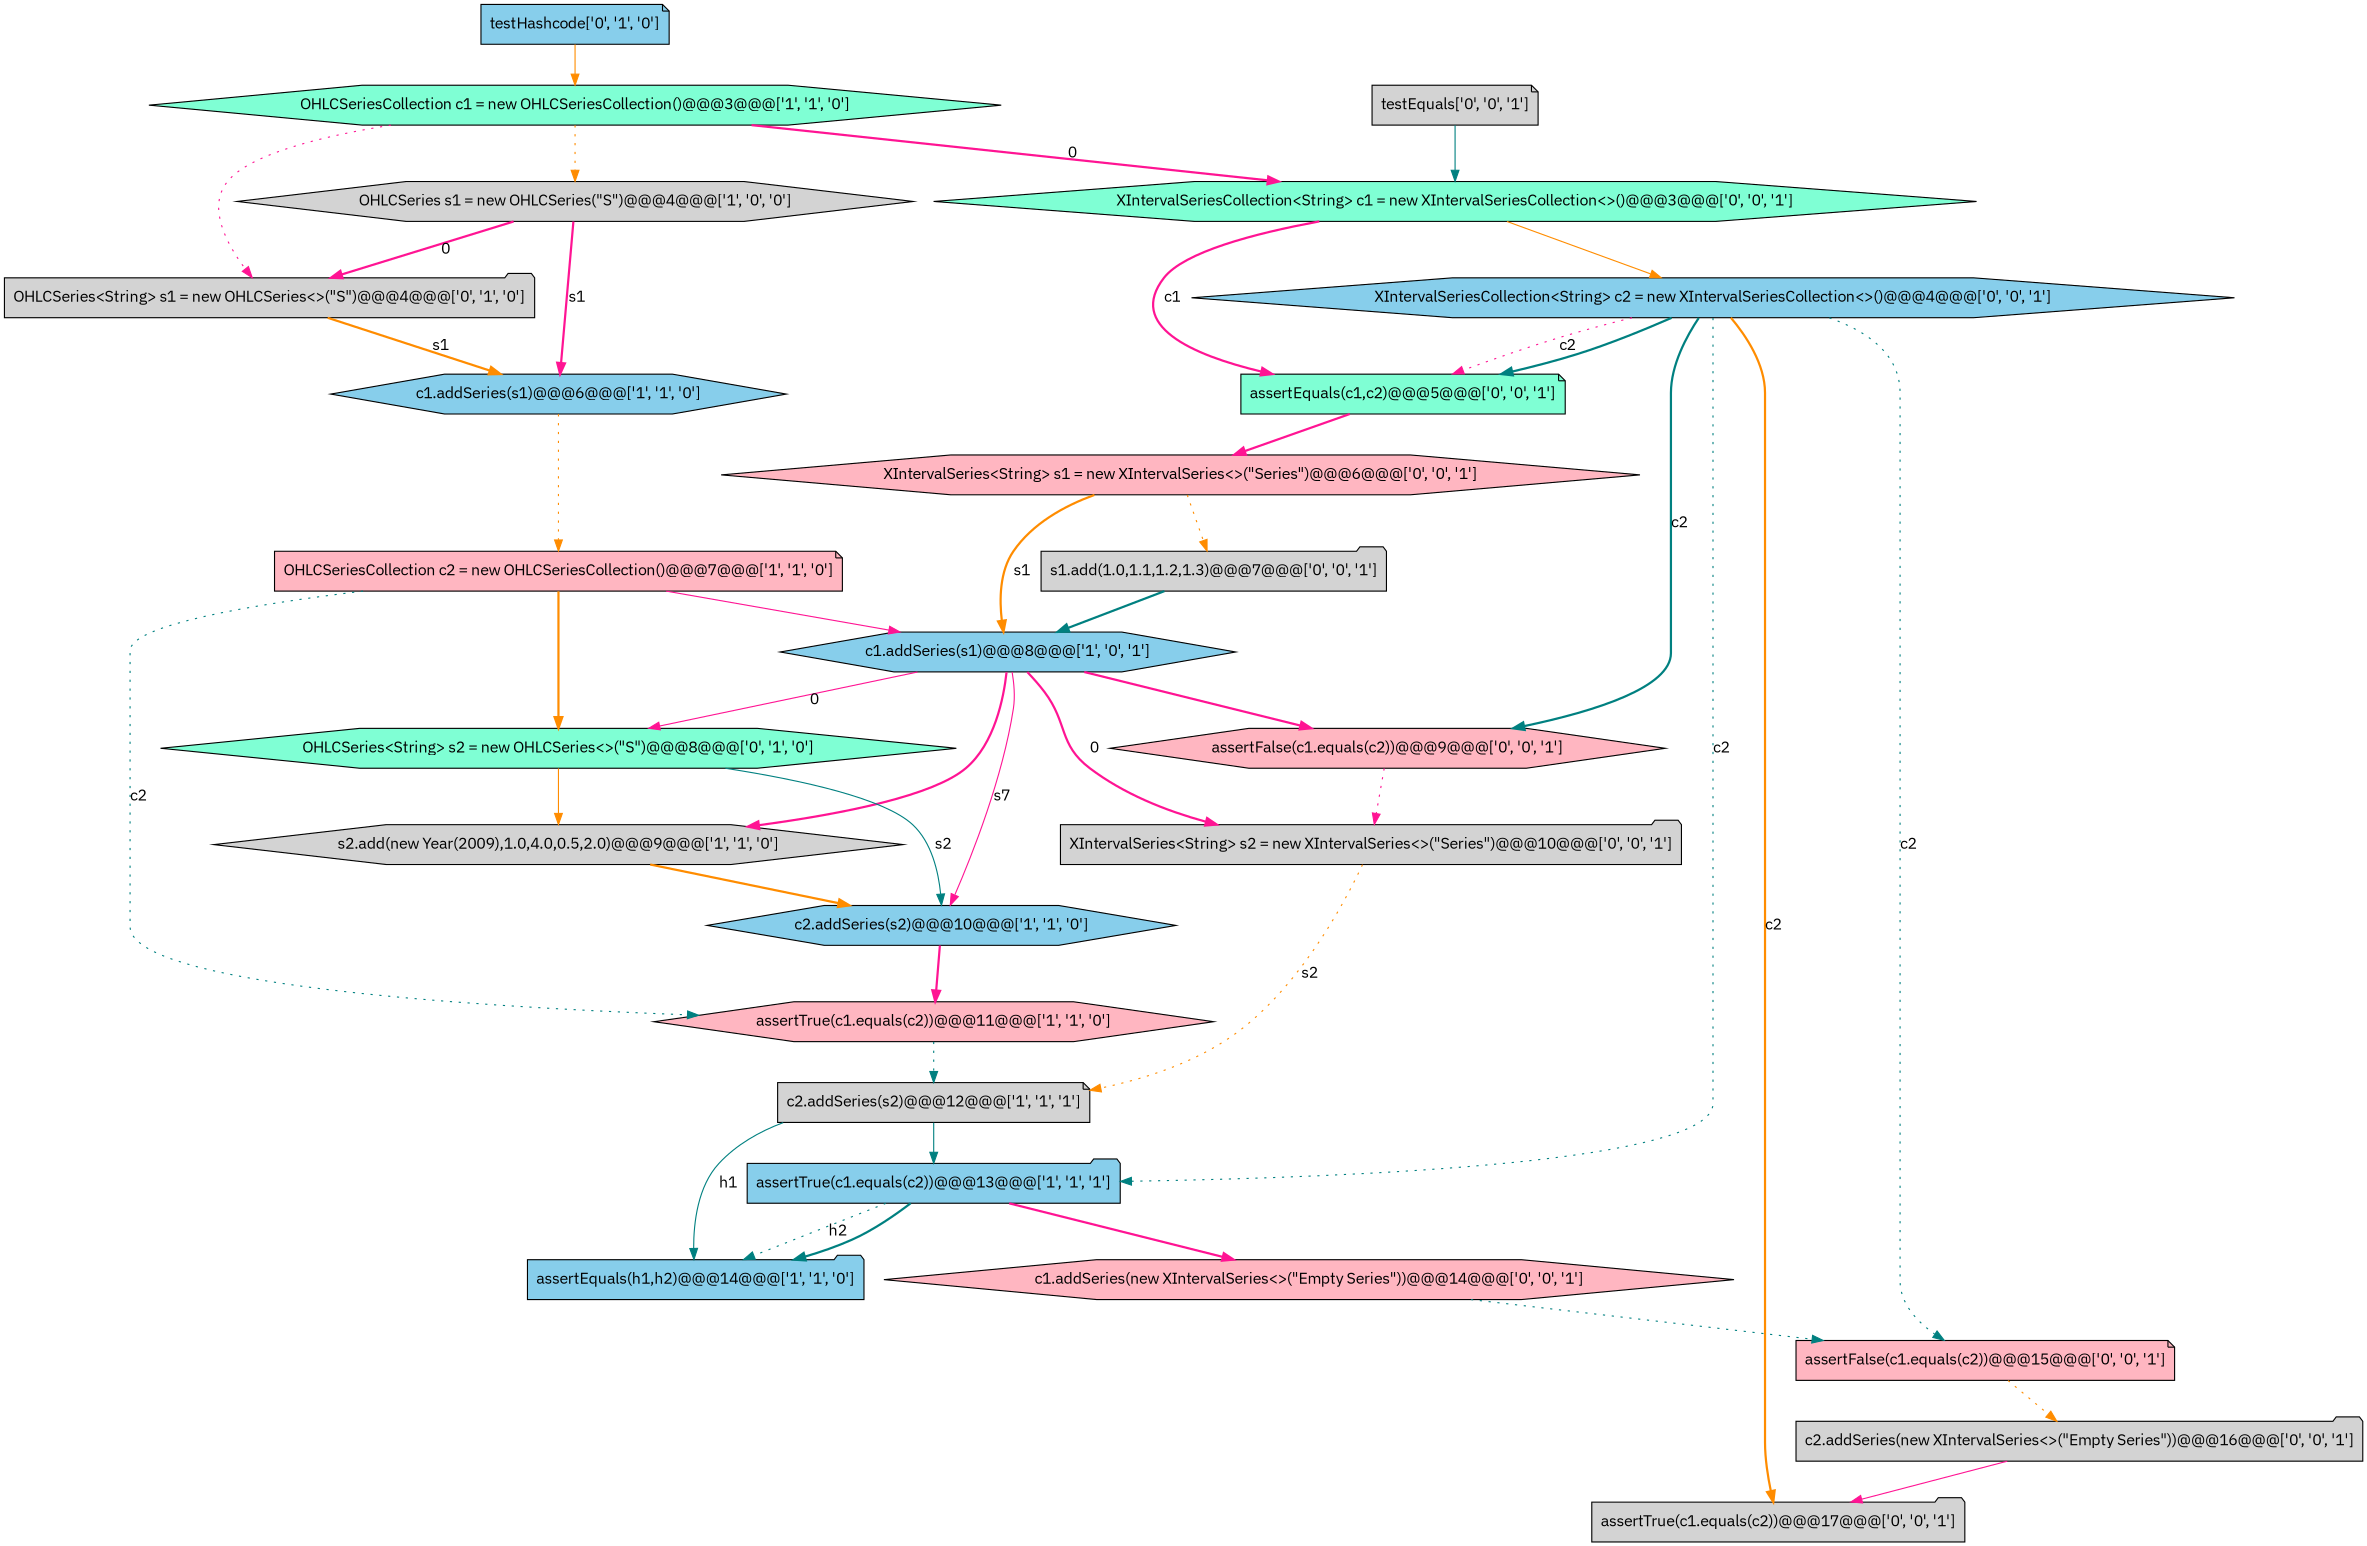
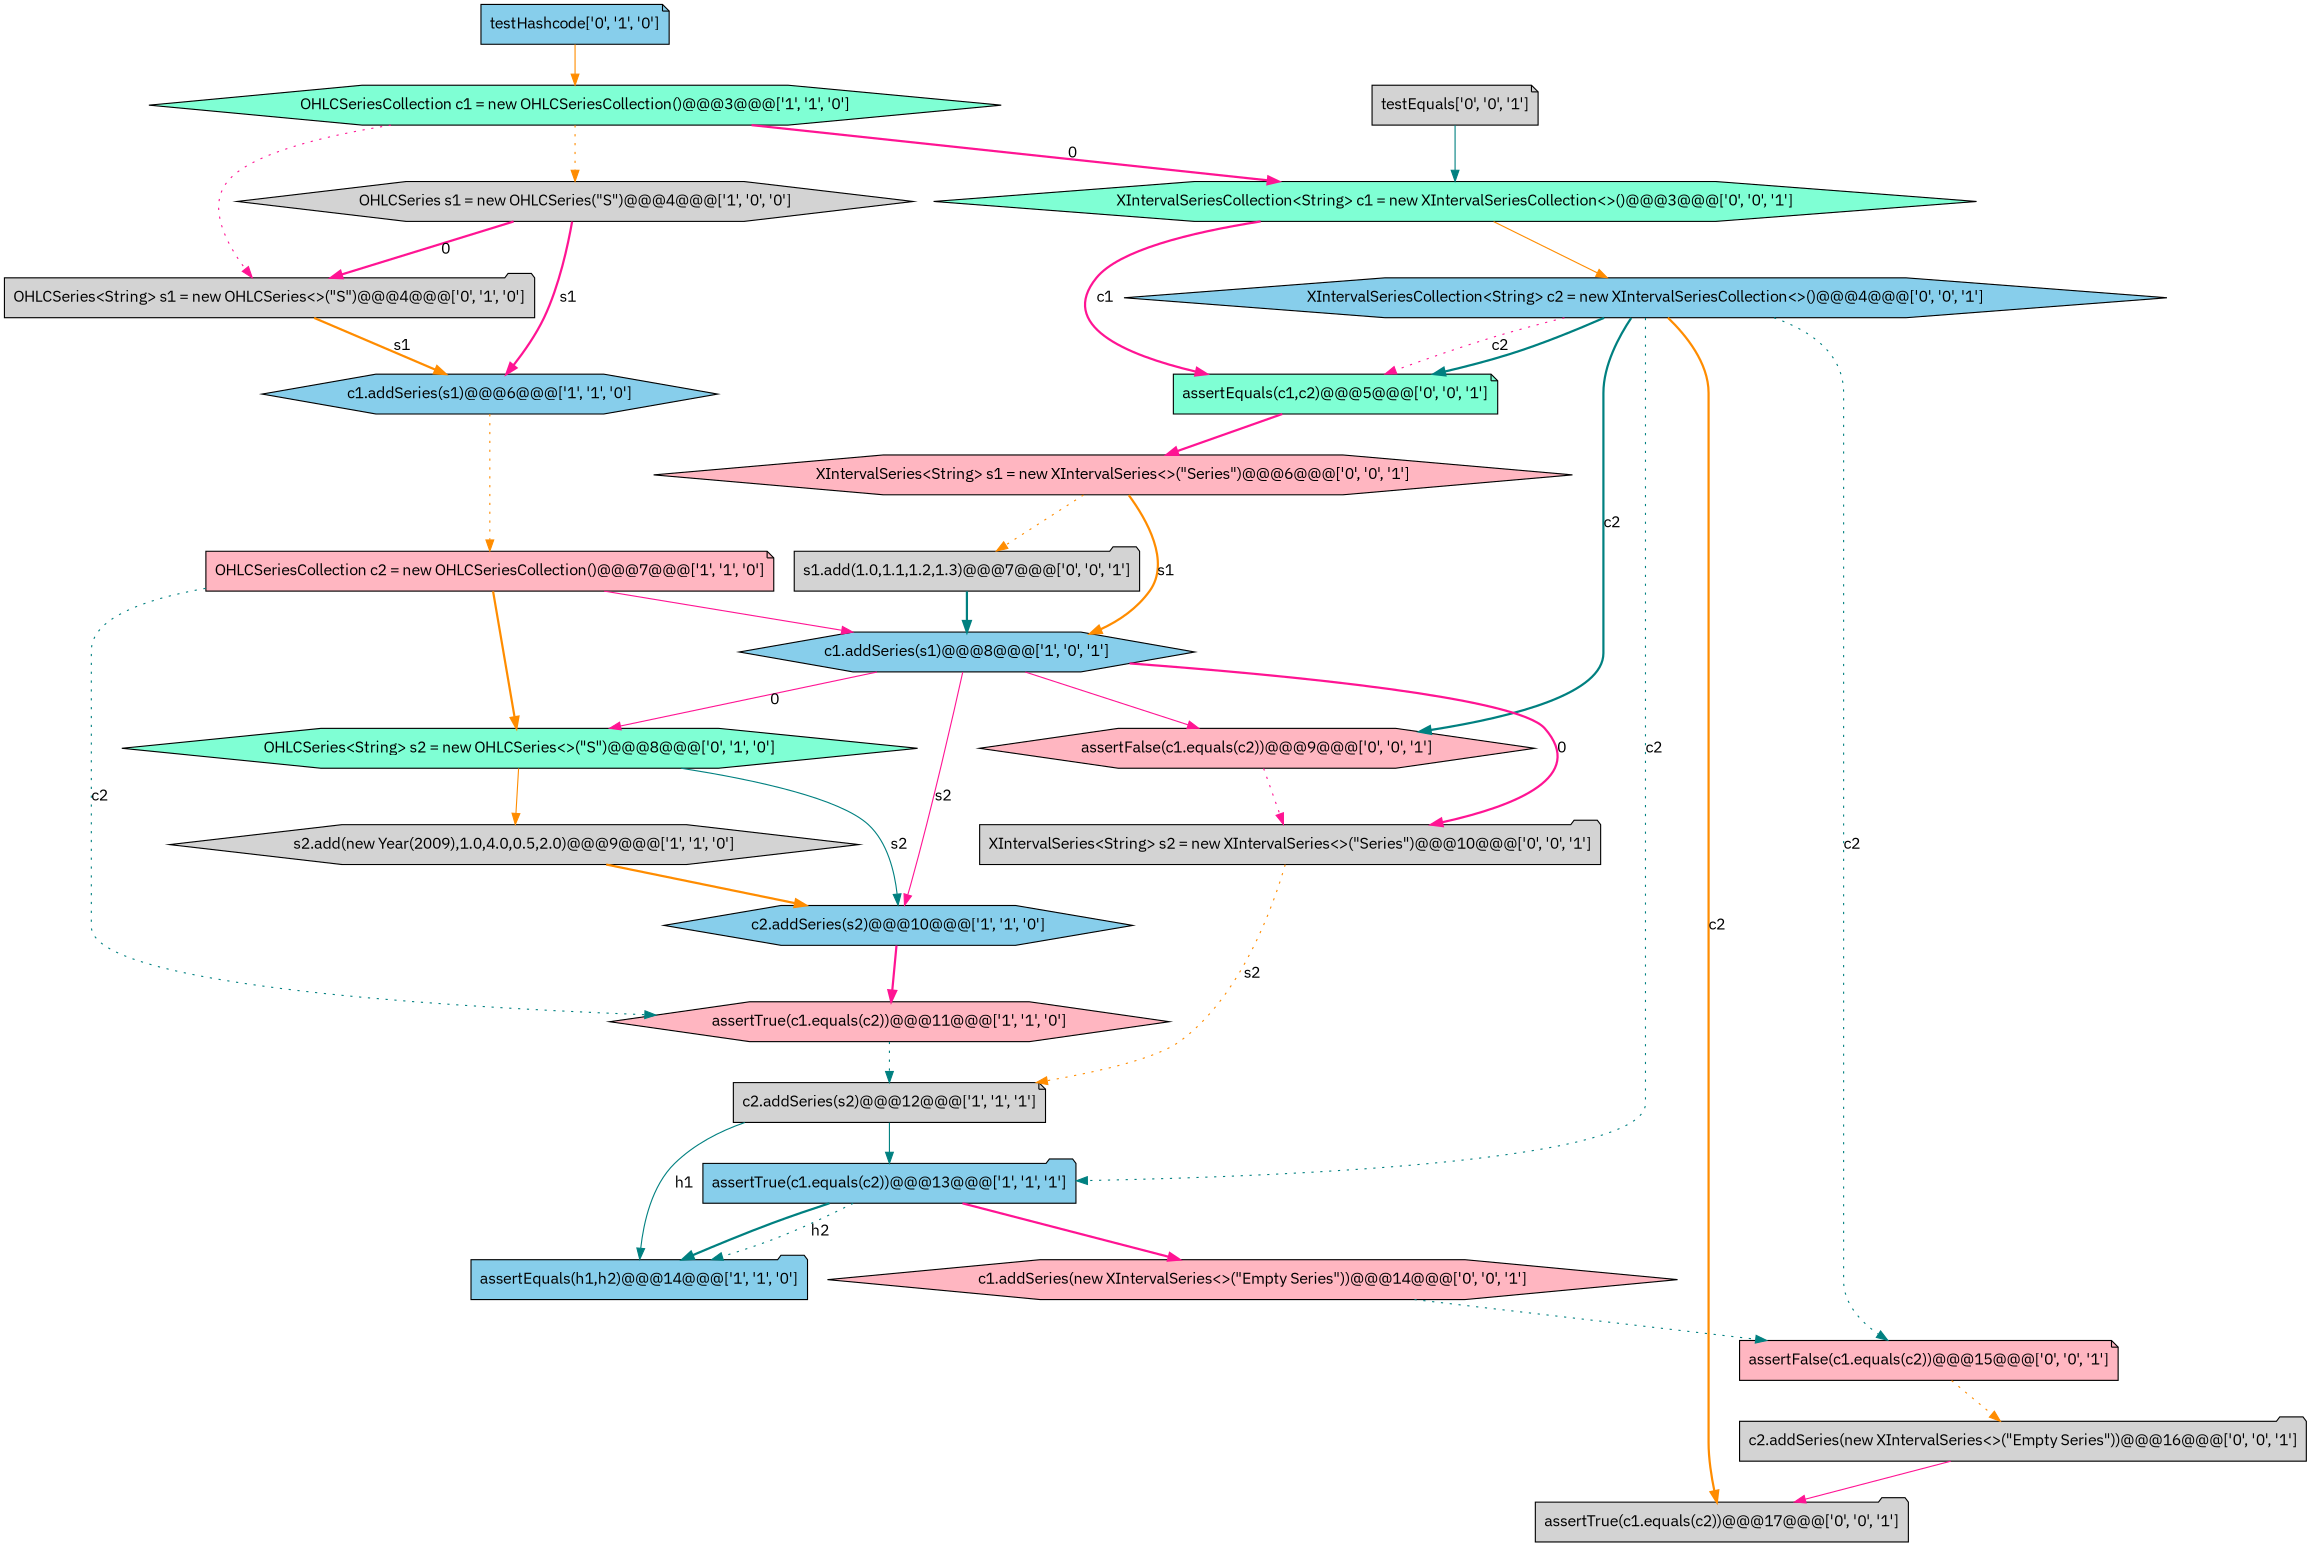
edge "c1.addSeries(s1)@@@8@@@['1', '0', '1']" -> "assertFalse(c1.equals(c2))@@@9@@@['0', '0', '1']": style bold -> solid
edge "c1.addSeries(s1)@@@8@@@['1', '0', '1']" -> "s2.add(new Year(2009),1.0,4.0,0.5,2.0)@@@9@@@['1', '1', '0']": removed
edge "c1.addSeries(s1)@@@8@@@['1', '0', '1']" -> "c2.addSeries(s2)@@@10@@@['1', '1', '0']": label "s7" -> "s2"
